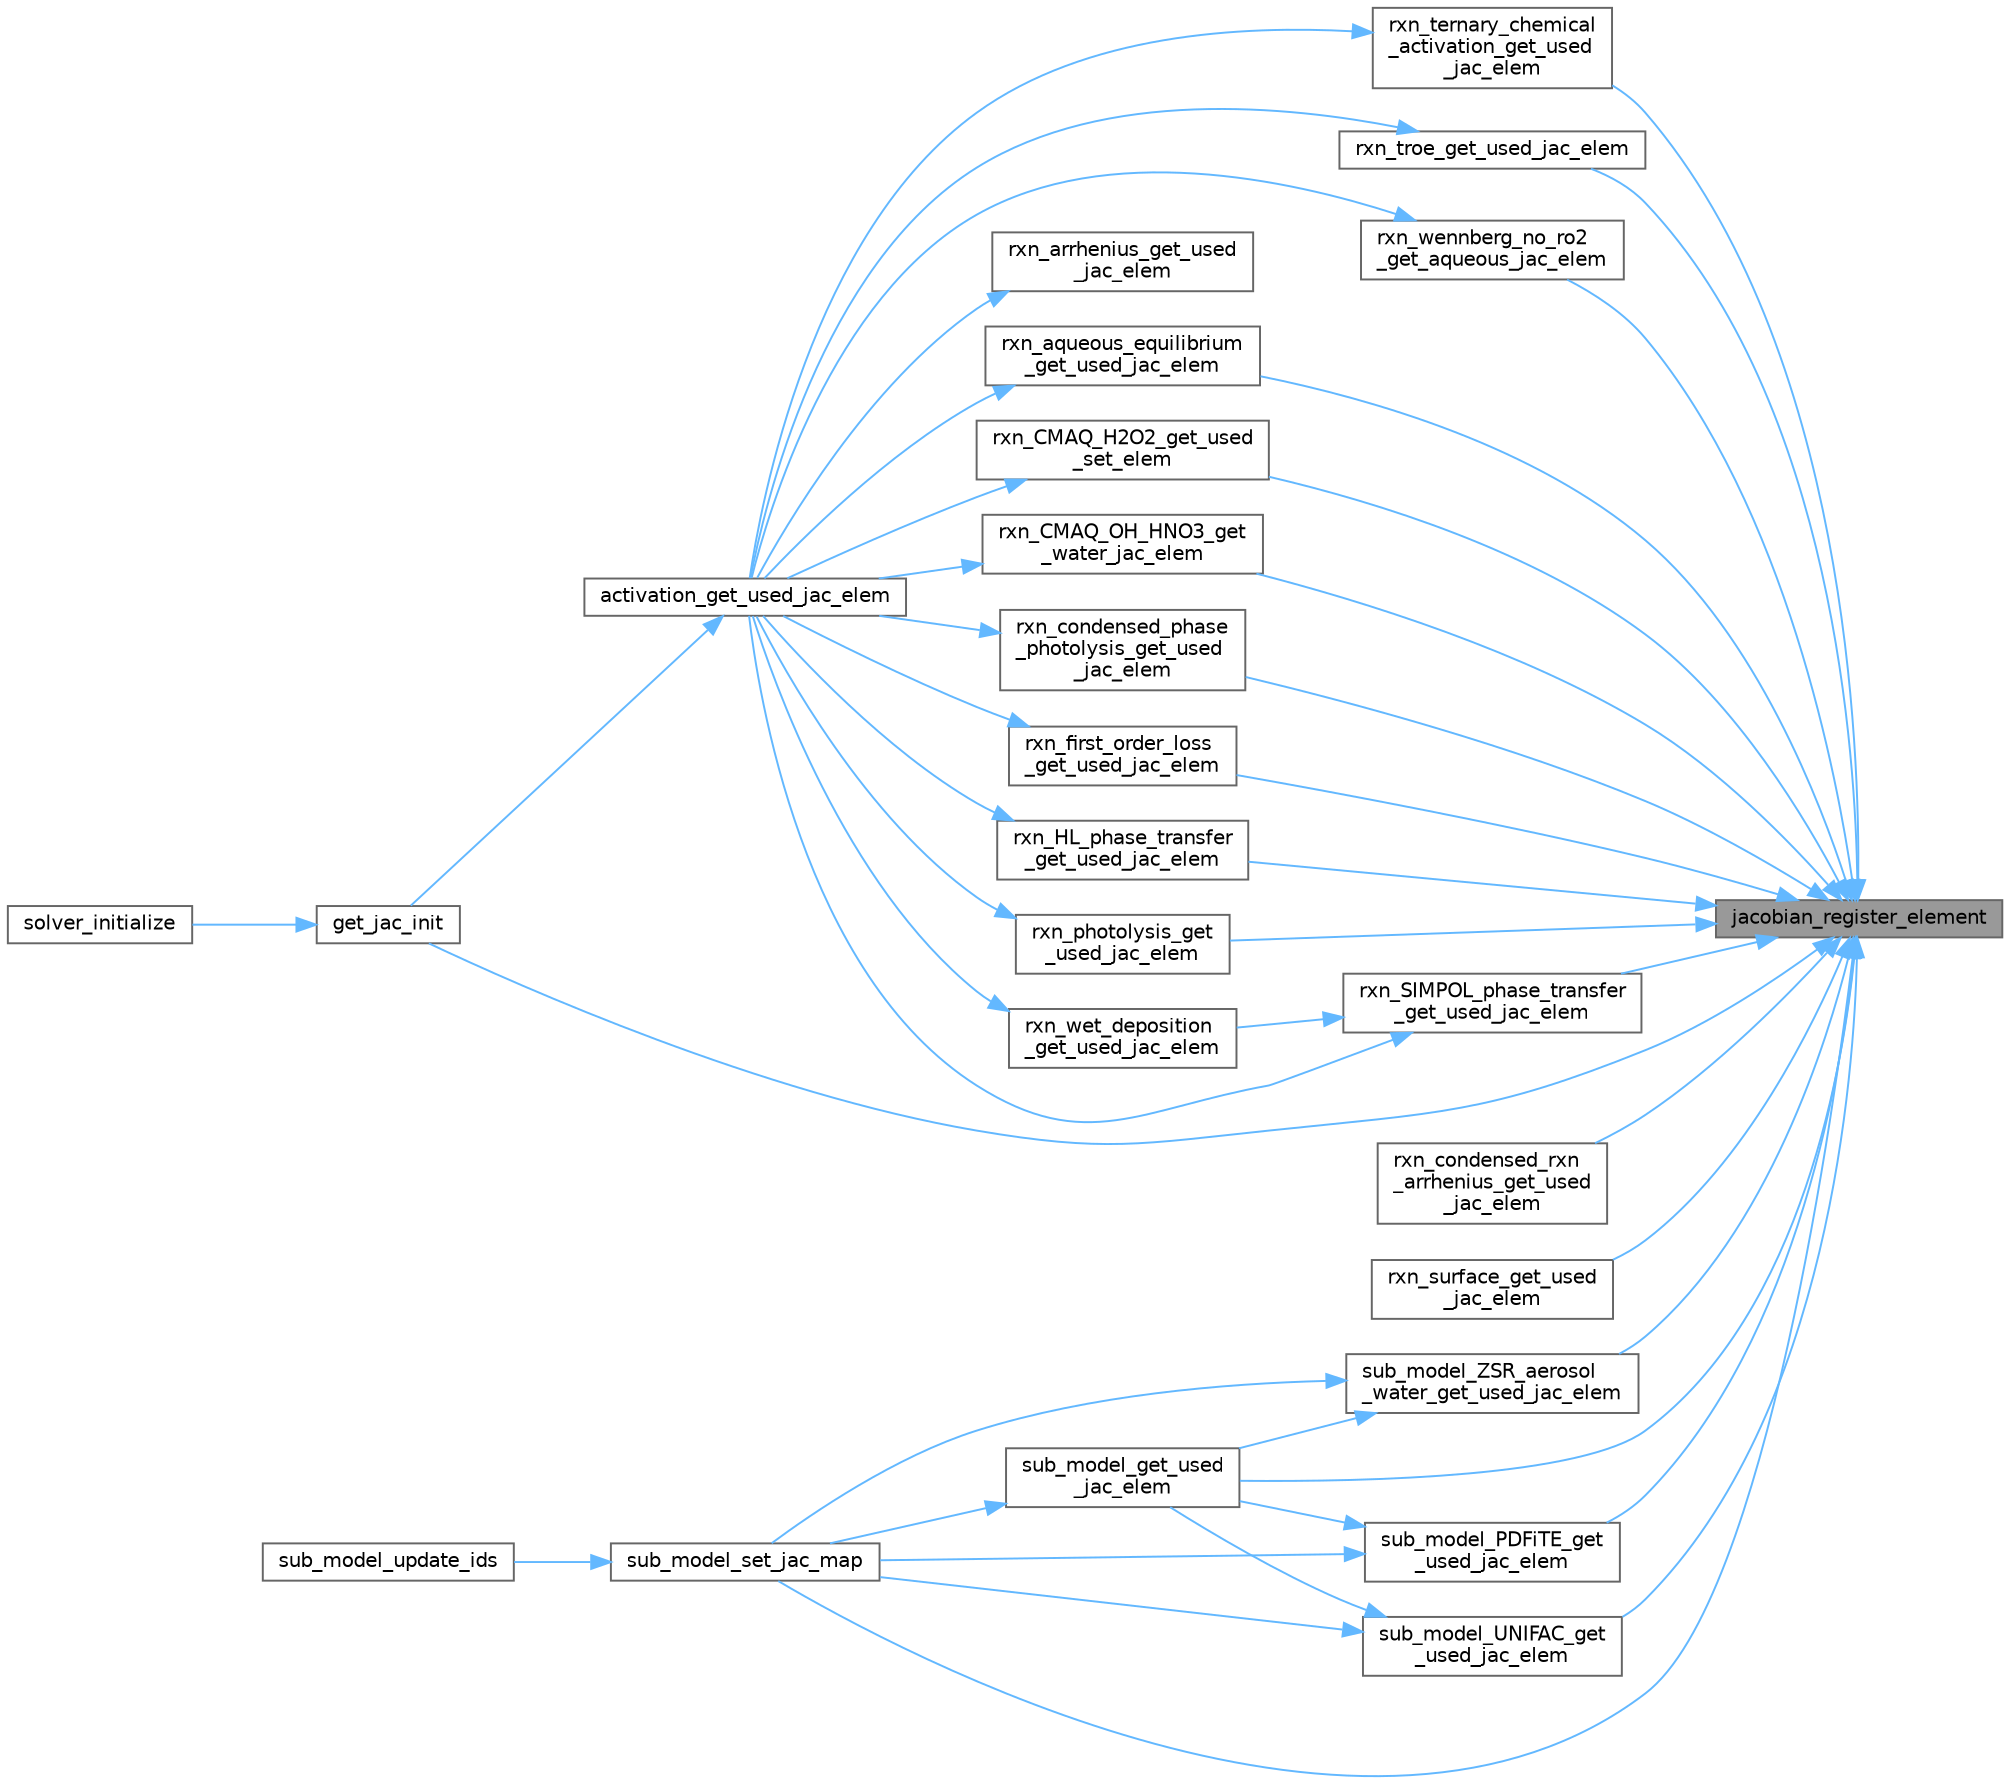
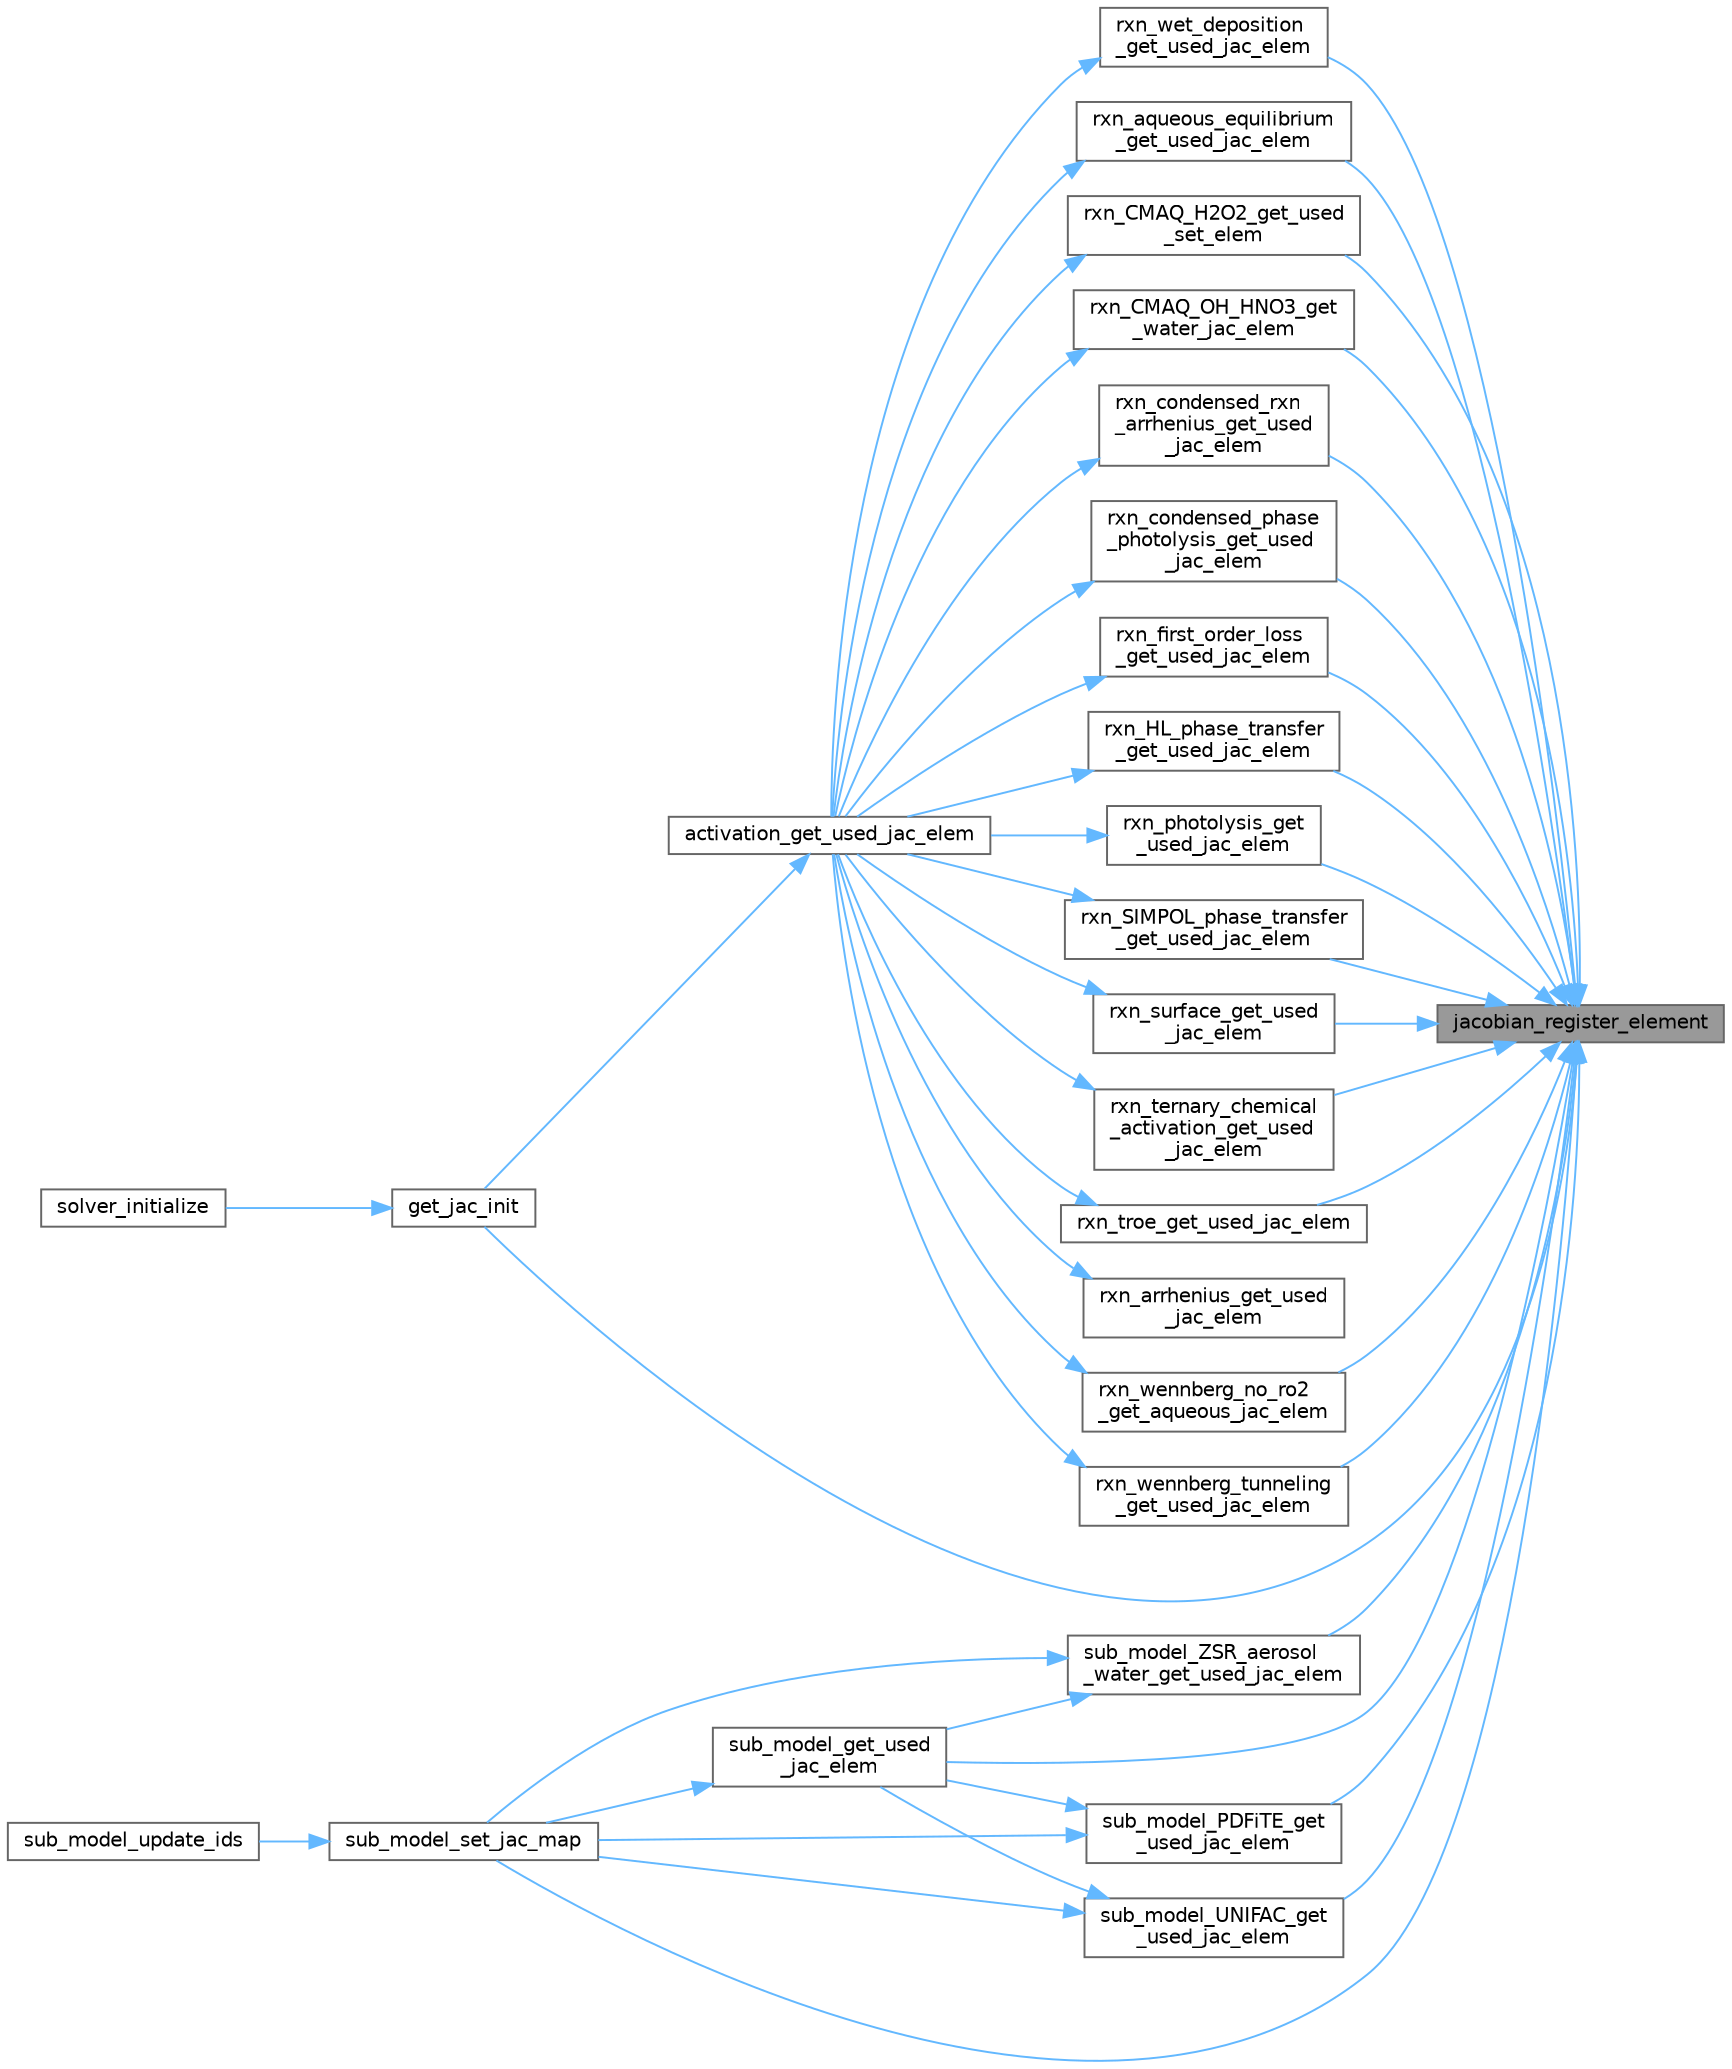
edge "activation_get_used_jac_elem" -> "rxn_condensed_rxn _arrhenius_get_used _jac_elem": added
edge "activation_get_used_jac_elem" -> "rxn_surface_get_used _jac_elem": added
edge "rxn_wet_deposition _get_used_jac_elem" -> "rxn_SIMPOL_phase_transfer _get_used_jac_elem": now "rxn_wet_deposition _get_used_jac_elem" -> "jacobian_register_element"
node "rxn_wennberg_tunneling _get_used_jac_elem": added
